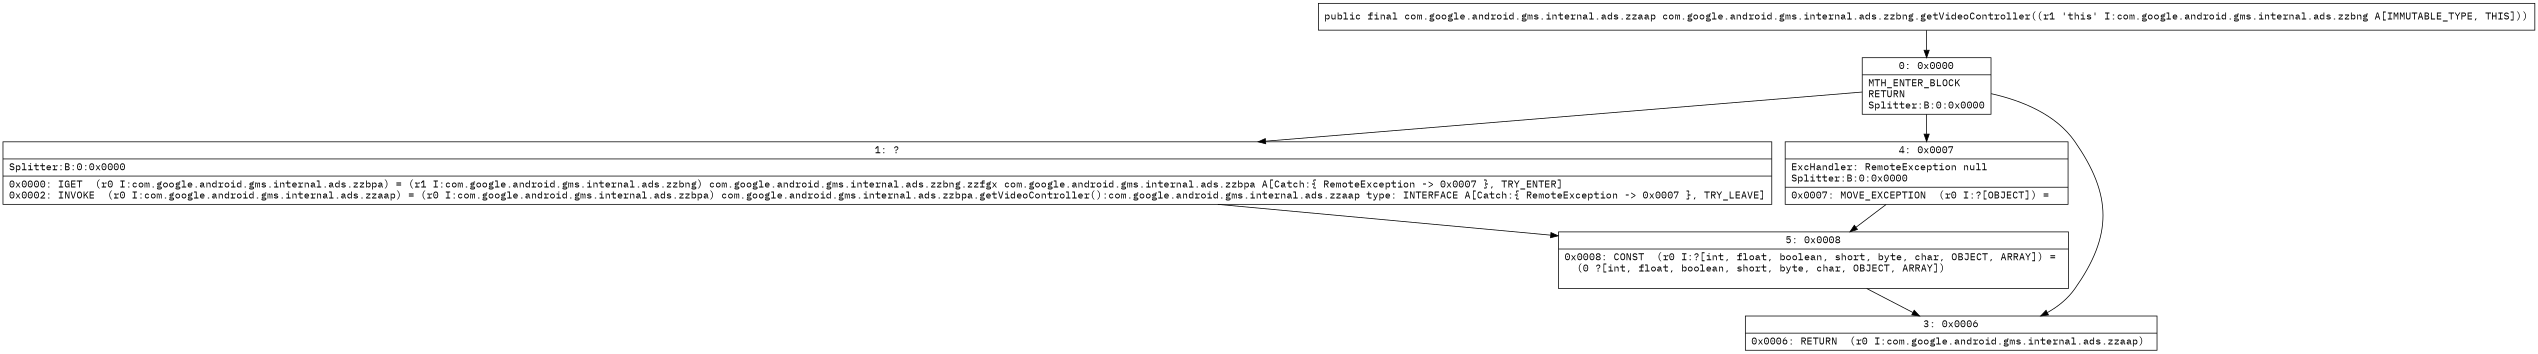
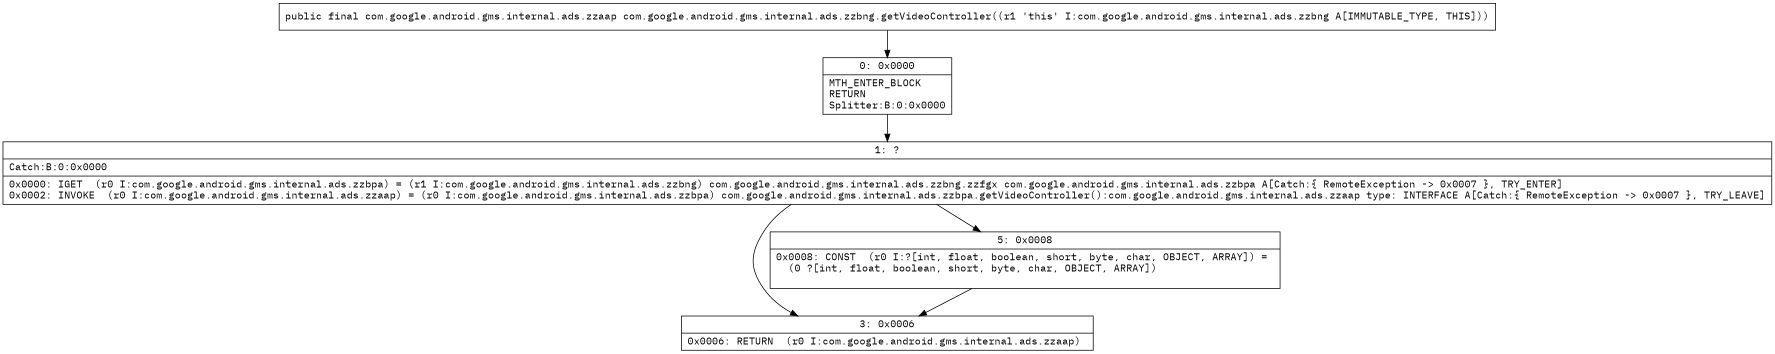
node "1: ?": text "Splitter:B:0:0x0000" -> "Catch:B:0:0x0000"
node "4: 0x0007": removed
edge "0: 0x0000" -> "3: 0x0006": now "1: ?" -> "3: 0x0006"
